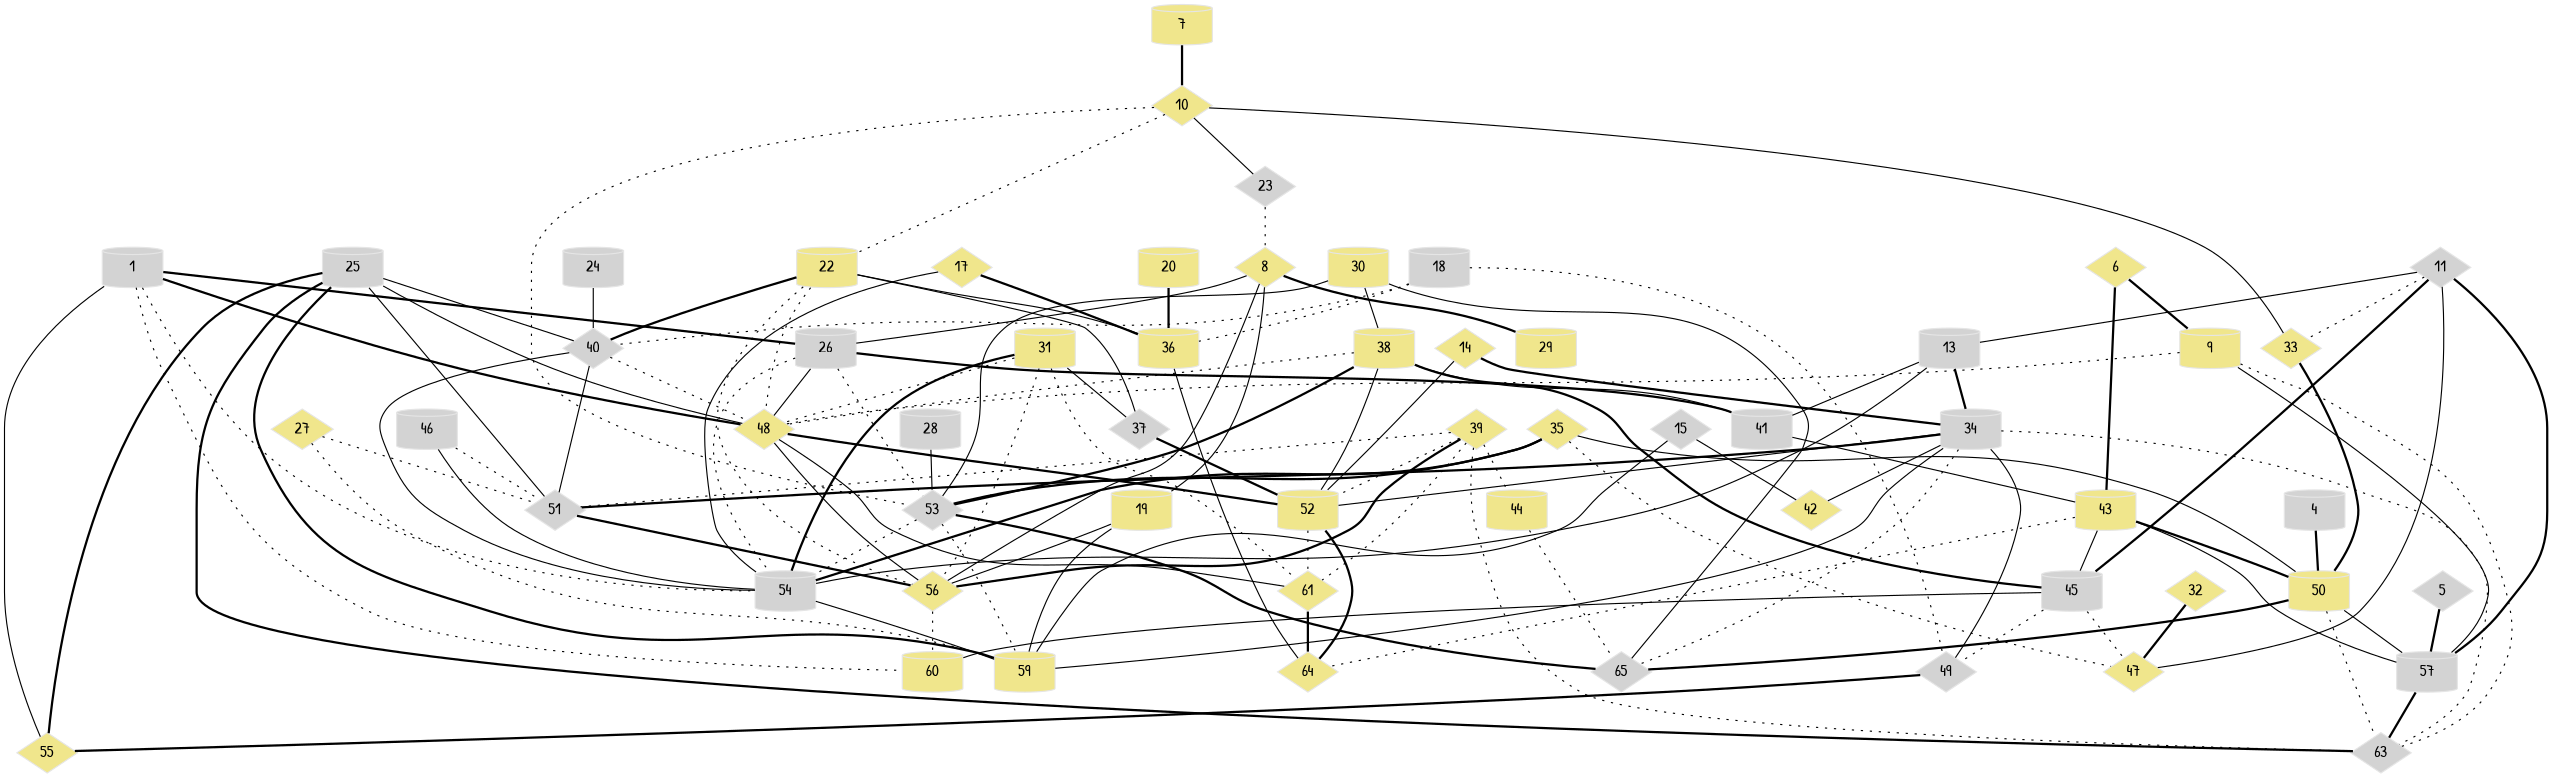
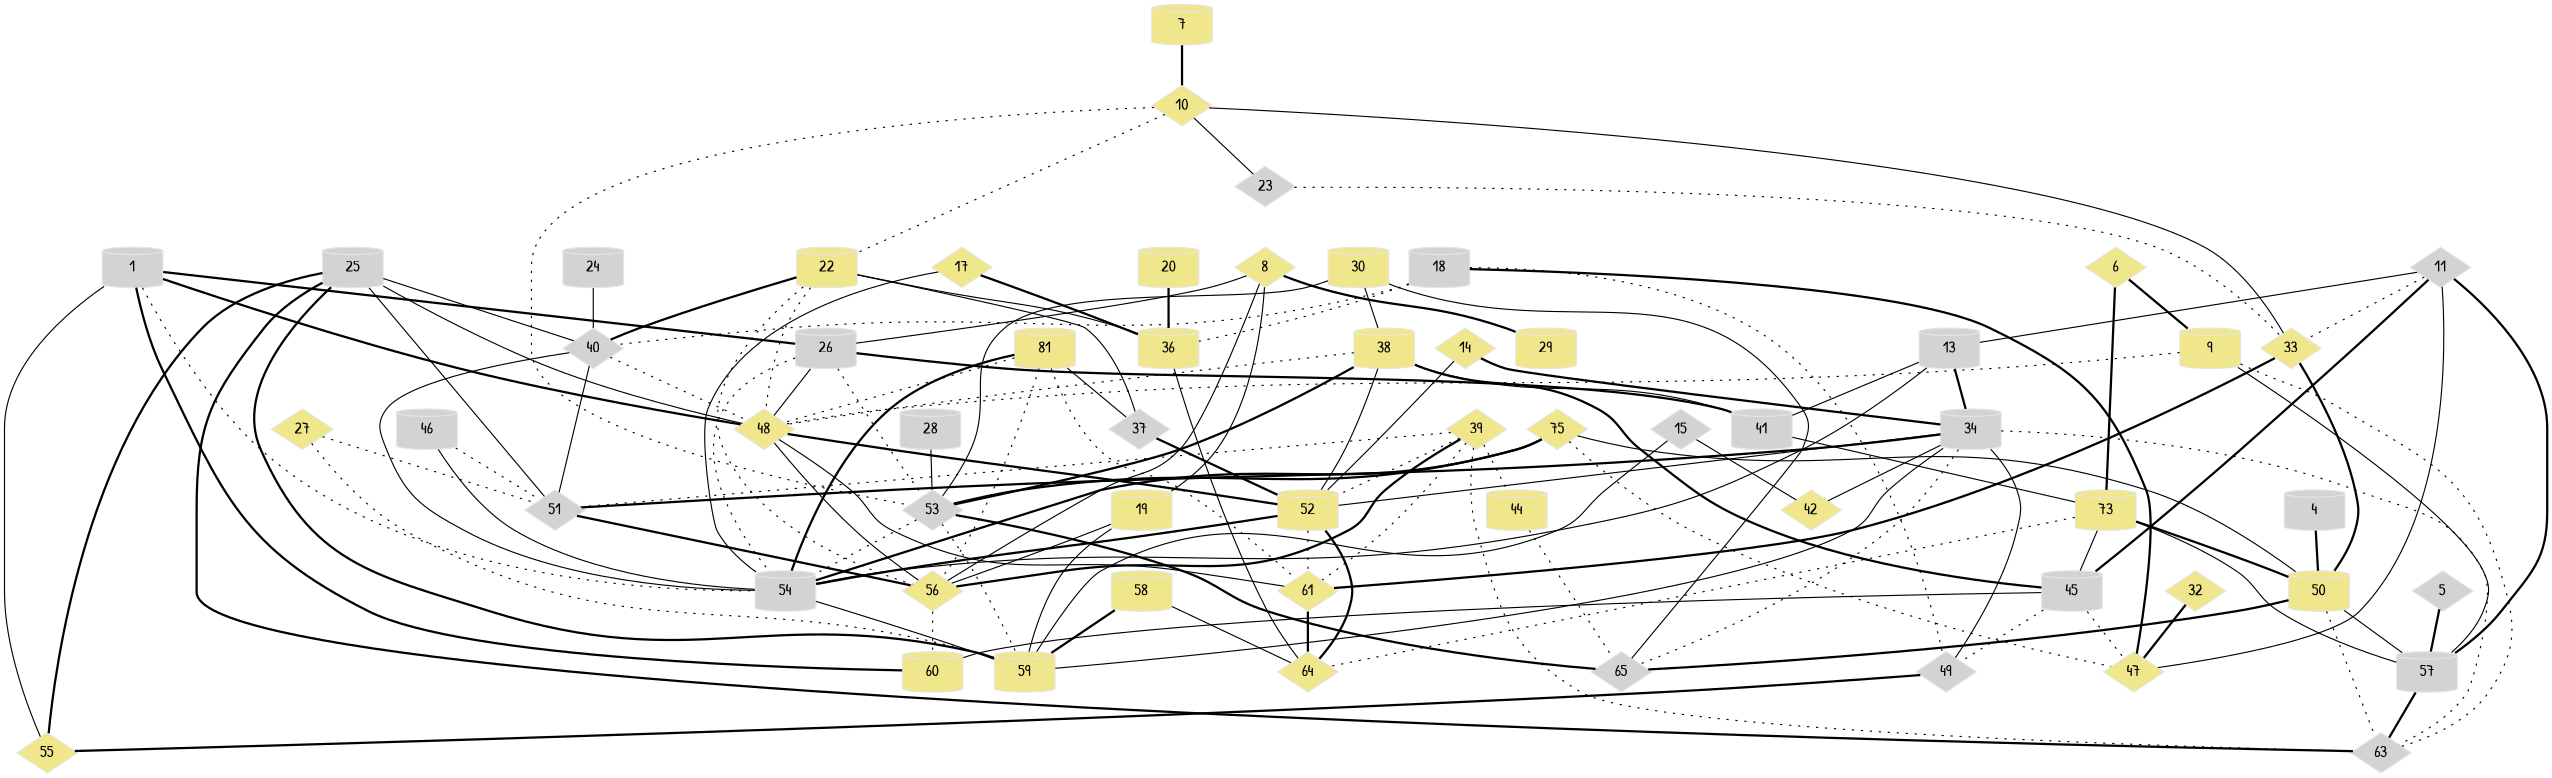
edge "23" -- "8": now "23" -- "33"
edge "18" -- "47": added
node "31": label "31" -> "81"
node "35": label "35" -> "75"
node "43": label "43" -> "73"
edge "33" -- "61": added
edge "52" -- "54": added
node "58": added
edge "1" -- "60": style dotted -> bold
